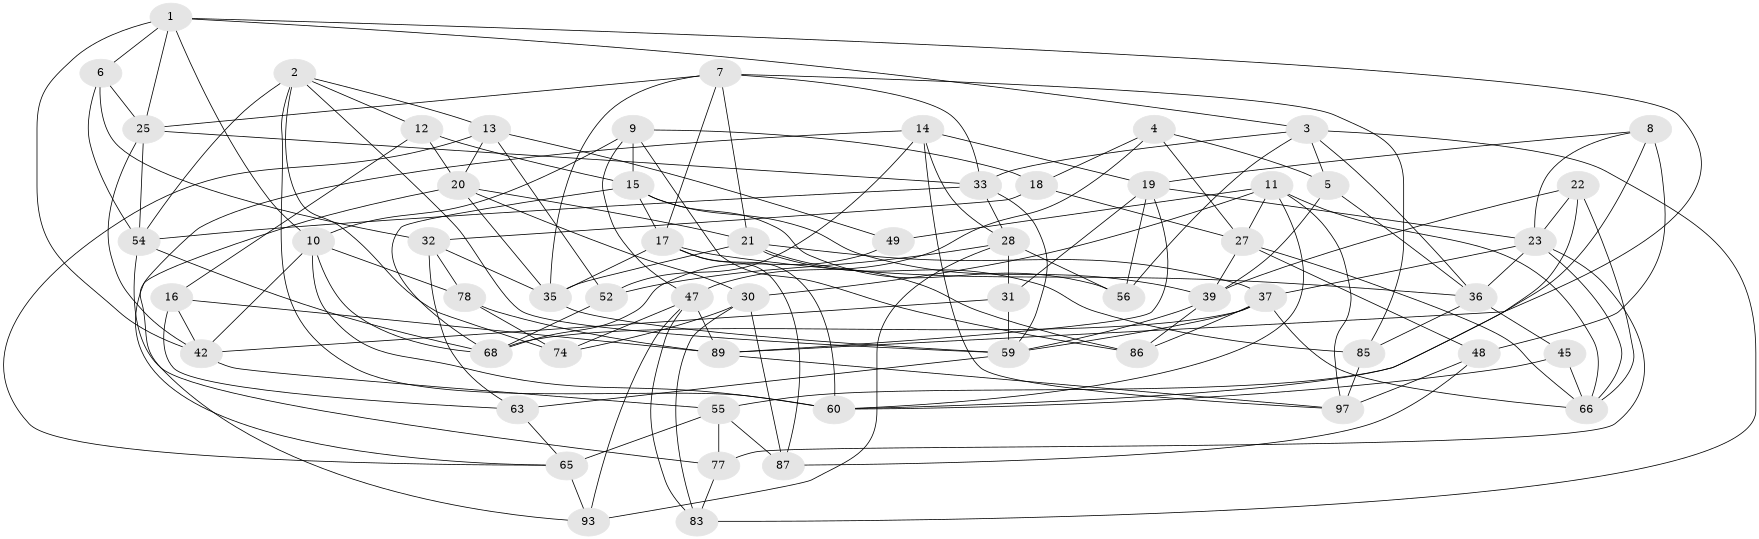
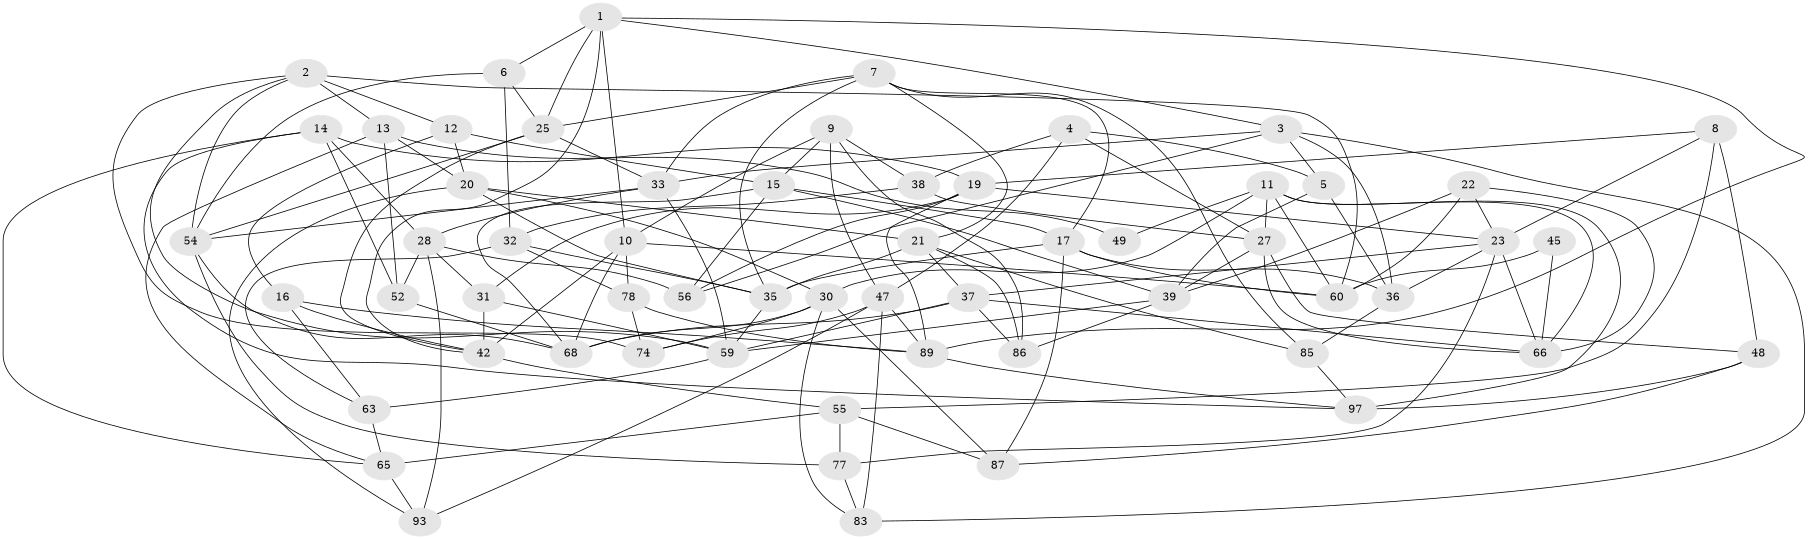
node "18": label "18" -> "38"
edge "49" -- "68": now "30" -- "68"
edge "36" -- "45": removed
